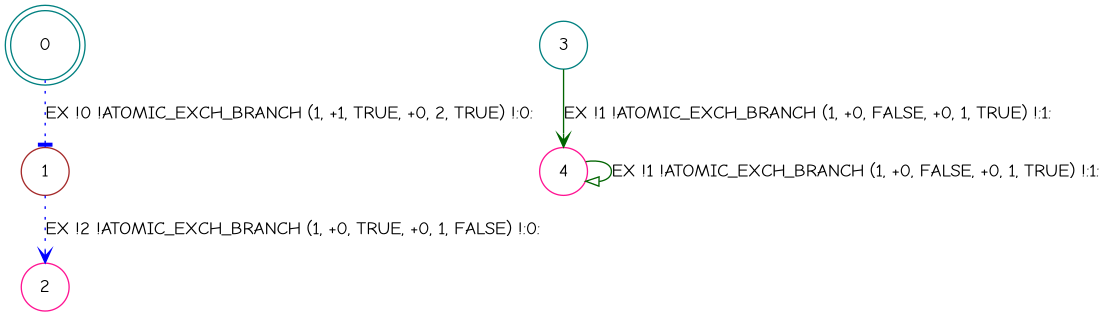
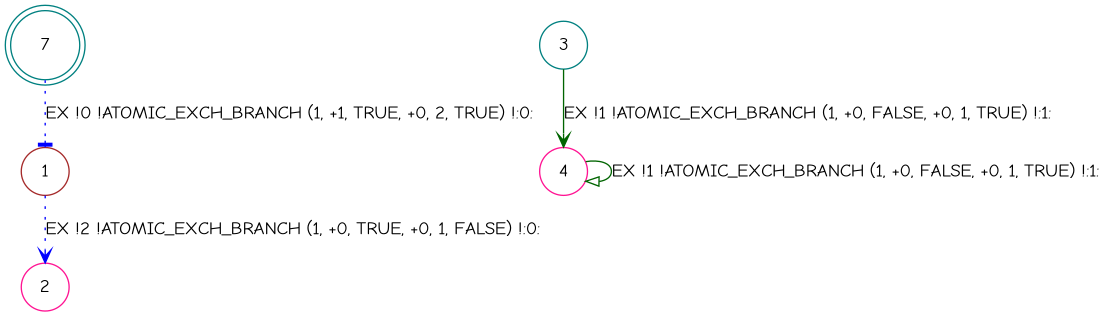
node "0": label "0" -> "7"
